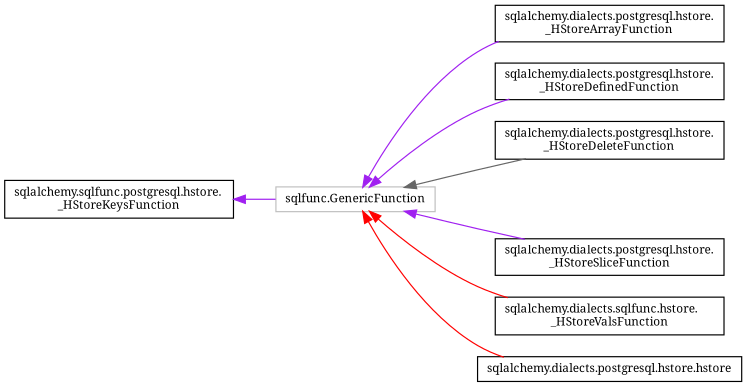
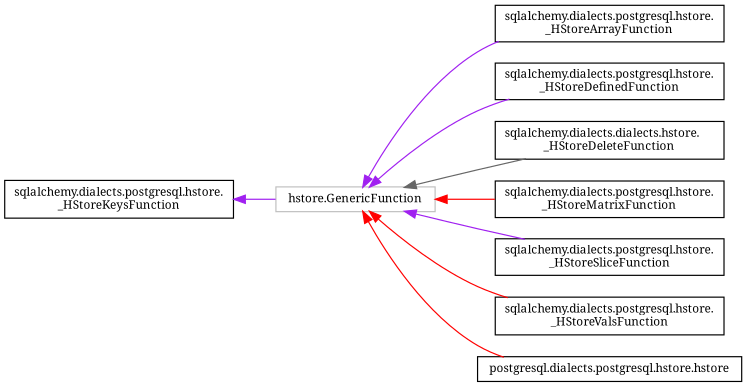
node "sqlalchemy.dialects.postgresql.hstore. _HStoreDeleteFunction": label "sqlalchemy.dialects.postgresql.hstore. _HStoreDeleteFunction" -> "sqlalchemy.dialects.dialects.hstore. _HStoreDeleteFunction"
node "sqlalchemy.sqlfunc.postgresql.hstore. _HStoreKeysFunction": label "sqlalchemy.sqlfunc.postgresql.hstore. _HStoreKeysFunction" -> "sqlalchemy.dialects.postgresql.hstore. _HStoreKeysFunction"
node "sqlfunc.GenericFunction": label "sqlfunc.GenericFunction" -> "hstore.GenericFunction"
node "sqlalchemy.dialects.postgresql.hstore. _HStoreMatrixFunction": added
node "sqlalchemy.dialects.sqlfunc.hstore. _HStoreValsFunction": label "sqlalchemy.dialects.sqlfunc.hstore. _HStoreValsFunction" -> "sqlalchemy.dialects.postgresql.hstore. _HStoreValsFunction"
node "sqlalchemy.dialects.postgresql.hstore.hstore": label "sqlalchemy.dialects.postgresql.hstore.hstore" -> "postgresql.dialects.postgresql.hstore.hstore"
